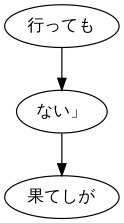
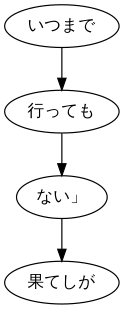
node "いつまで": added
